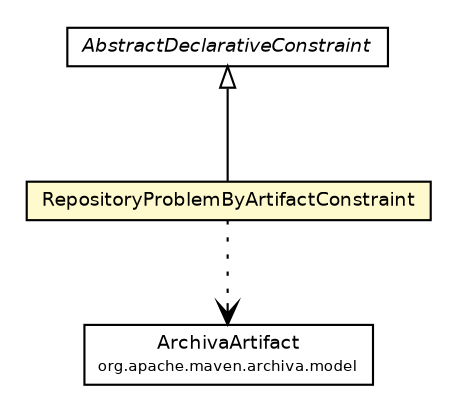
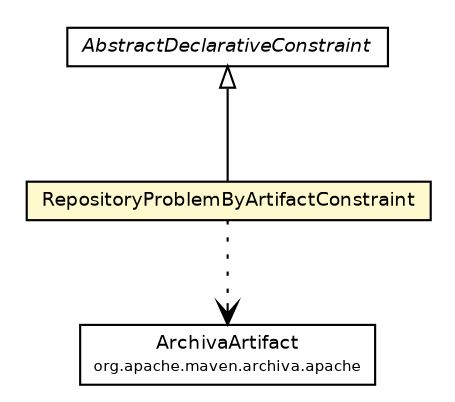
node "ArchivaArtifact": text "org.apache.maven.archiva.model" -> "org.apache.maven.archiva.apache"
